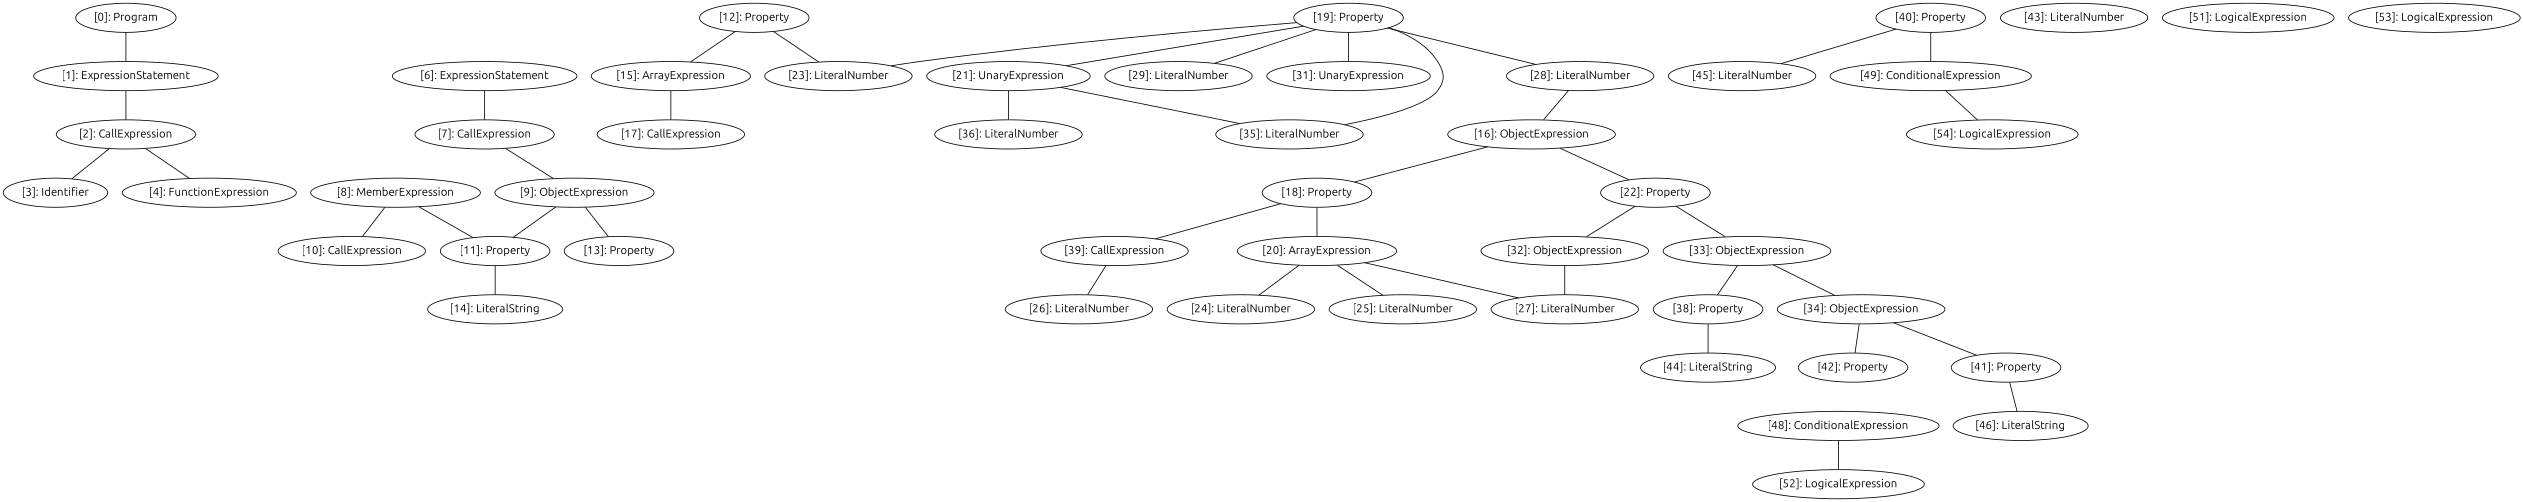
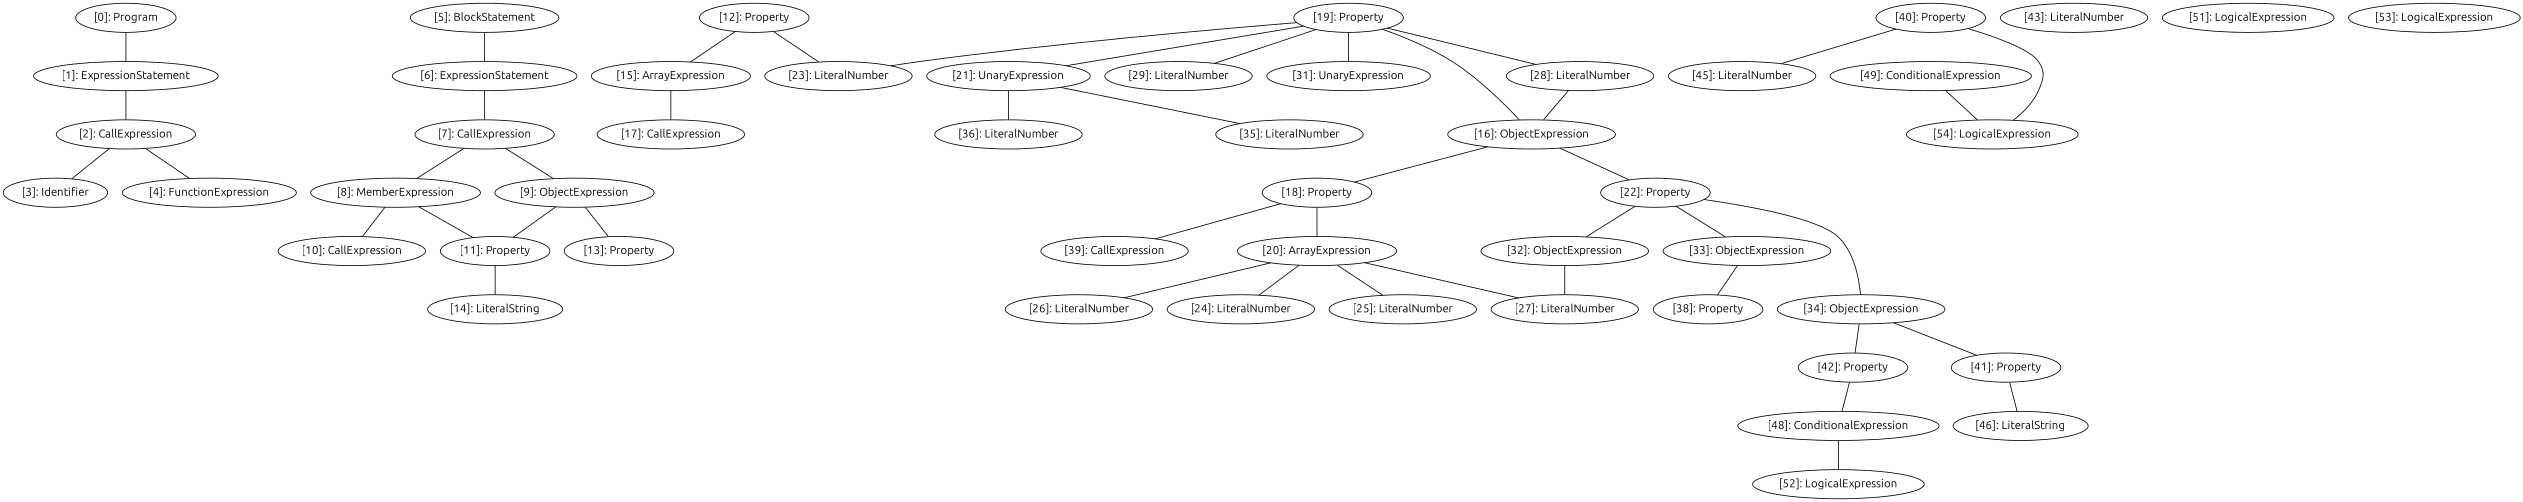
node "[5]: BlockStatement": added
edge "[40]: Property" -- "[49]: ConditionalExpression": now "[40]: Property" -- "[54]: LogicalExpression"
edge "[19]: Property" -- "[35]: LiteralNumber": now "[19]: Property" -- "[16]: ObjectExpression"
edge "[7]: CallExpression" -- "[8]: MemberExpression": added
edge "[39]: CallExpression" -- "[26]: LiteralNumber": now "[20]: ArrayExpression" -- "[26]: LiteralNumber"
edge "[33]: ObjectExpression" -- "[34]: ObjectExpression": now "[22]: Property" -- "[34]: ObjectExpression"
node "[44]: LiteralString": removed
edge "[42]: Property" -- "[48]: ConditionalExpression": added
